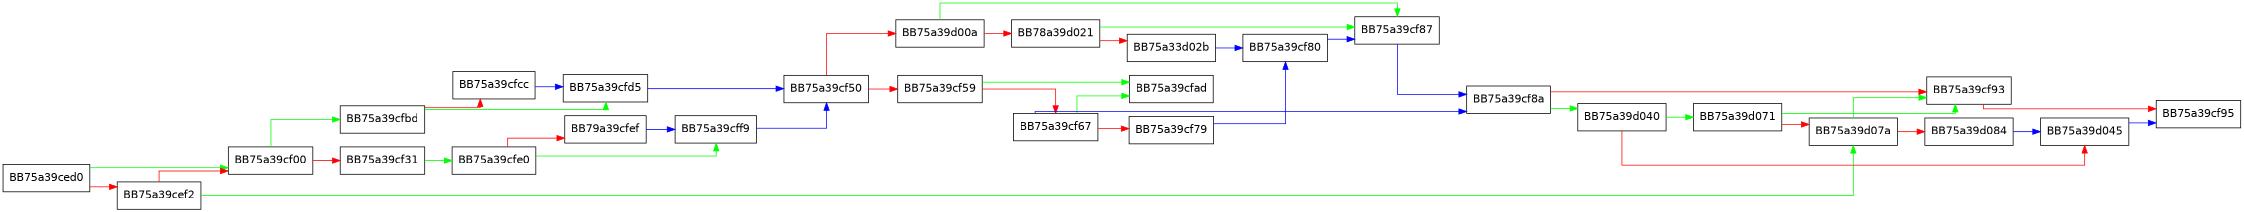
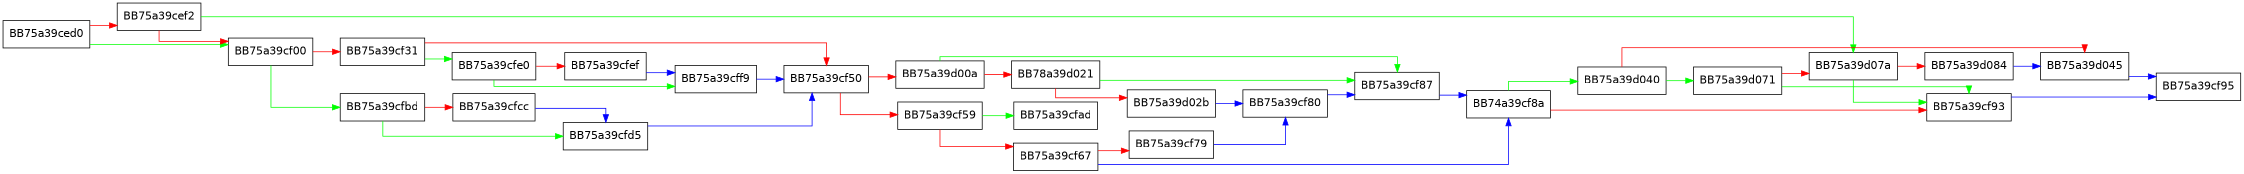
edge "BB75a39cf31" -> "BB75a39cf50": added
node "BB75a33d02b": label "BB75a33d02b" -> "BB75a39d02b"
edge "BB75a39cf67" -> "BB75a39cfad": removed
node "BB75a39cf8a": label "BB75a39cf8a" -> "BB74a39cf8a"
edge "BB75a39cf93" -> "BB75a39cf95": color red -> blue
node "BB79a39cfef": label "BB79a39cfef" -> "BB75a39cfef"
